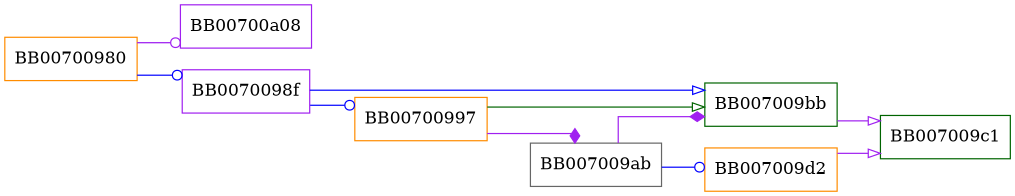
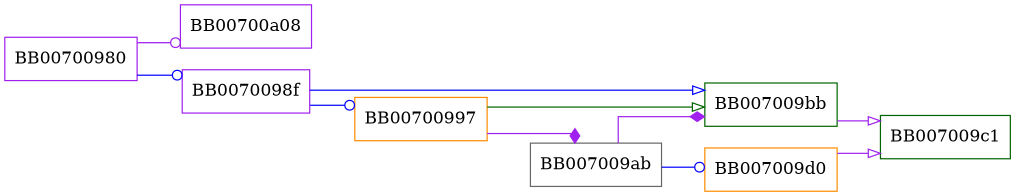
node "BB00700980": color darkorange -> purple
node "BB007009d2": label "BB007009d2" -> "BB007009d0"
